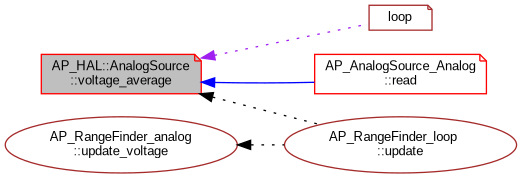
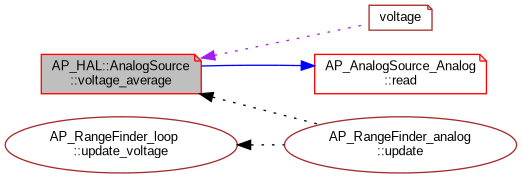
node "loop": label "loop" -> "voltage"
edge "AP_AnalogSource_Analog ::read" -> "AP_HAL::AnalogSource ::voltage_average": reversed
node "AP_RangeFinder_analog ::update_voltage": label "AP_RangeFinder_analog ::update_voltage" -> "AP_RangeFinder_loop ::update_voltage"
node "AP_RangeFinder_loop ::update": label "AP_RangeFinder_loop ::update" -> "AP_RangeFinder_analog ::update"
